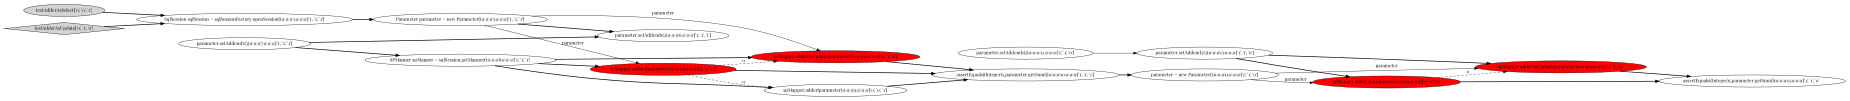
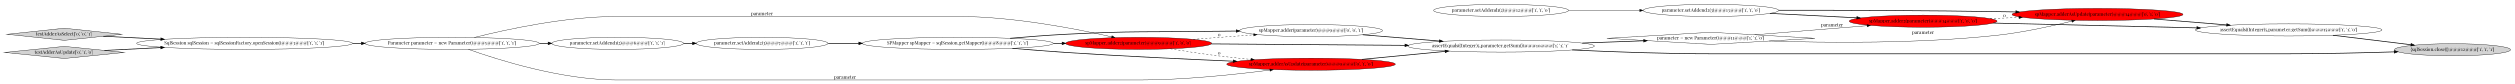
node "testAdderAsSelect['0', '0', '1']": shape ellipse -> diamond
edge "parameter.setAddend2(3)@@@7@@@['1', '1', '1']" -> "parameter.setAddend1(2)@@@6@@@['1', '1', '1']": reversed
node "{sqlSession.close()}@@@12@@@['1', '1', '1']": added
node "parameter = new Parameter()@@@11@@@['1', '1', '0']": shape ellipse -> diamond
